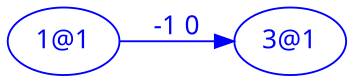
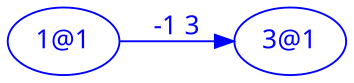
edge "1@1" -> "3@1": label "-1 0" -> "-1 3"
